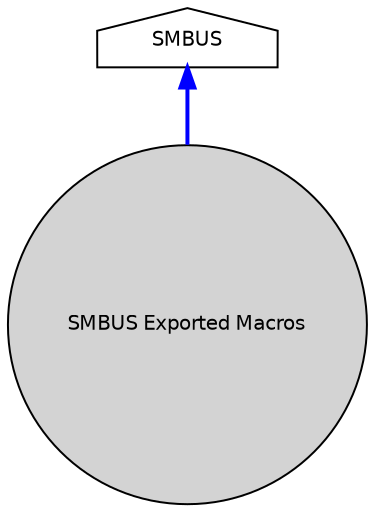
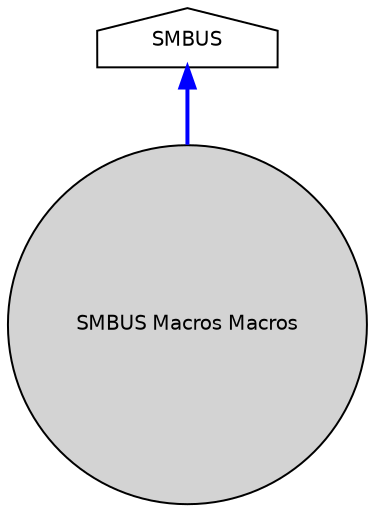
node "SMBUS Exported Macros": label "SMBUS Exported Macros" -> "SMBUS Macros Macros"
